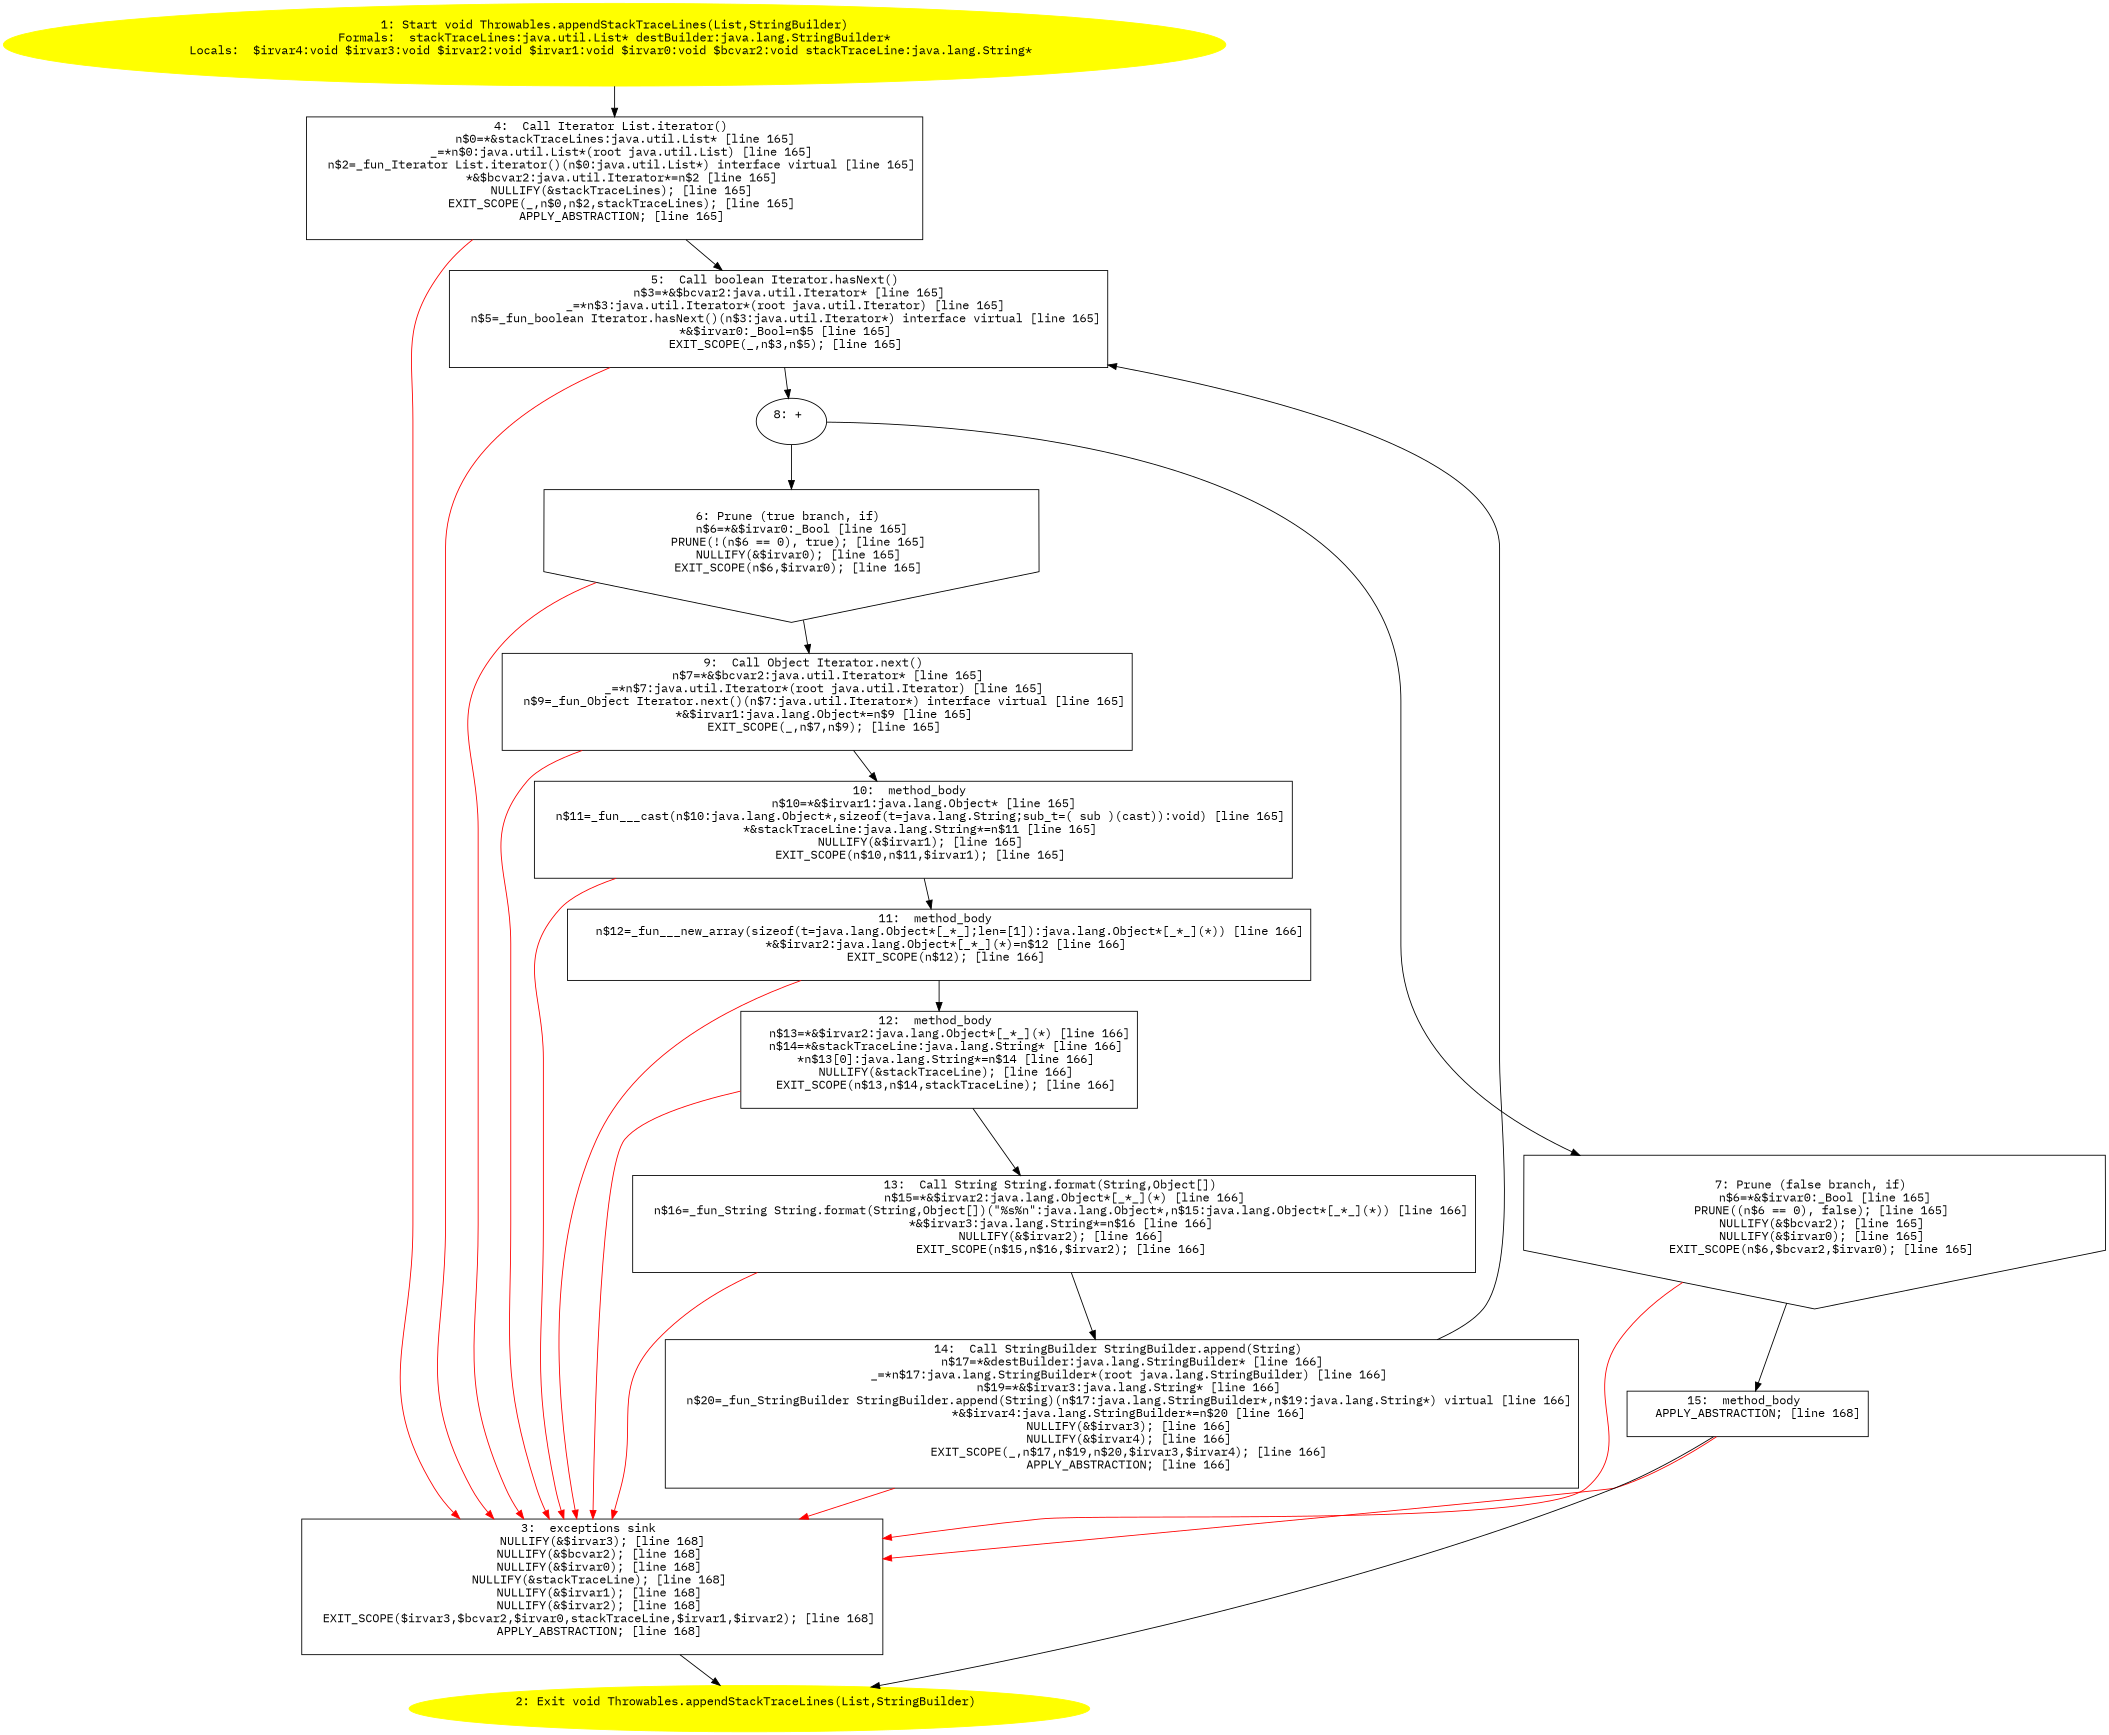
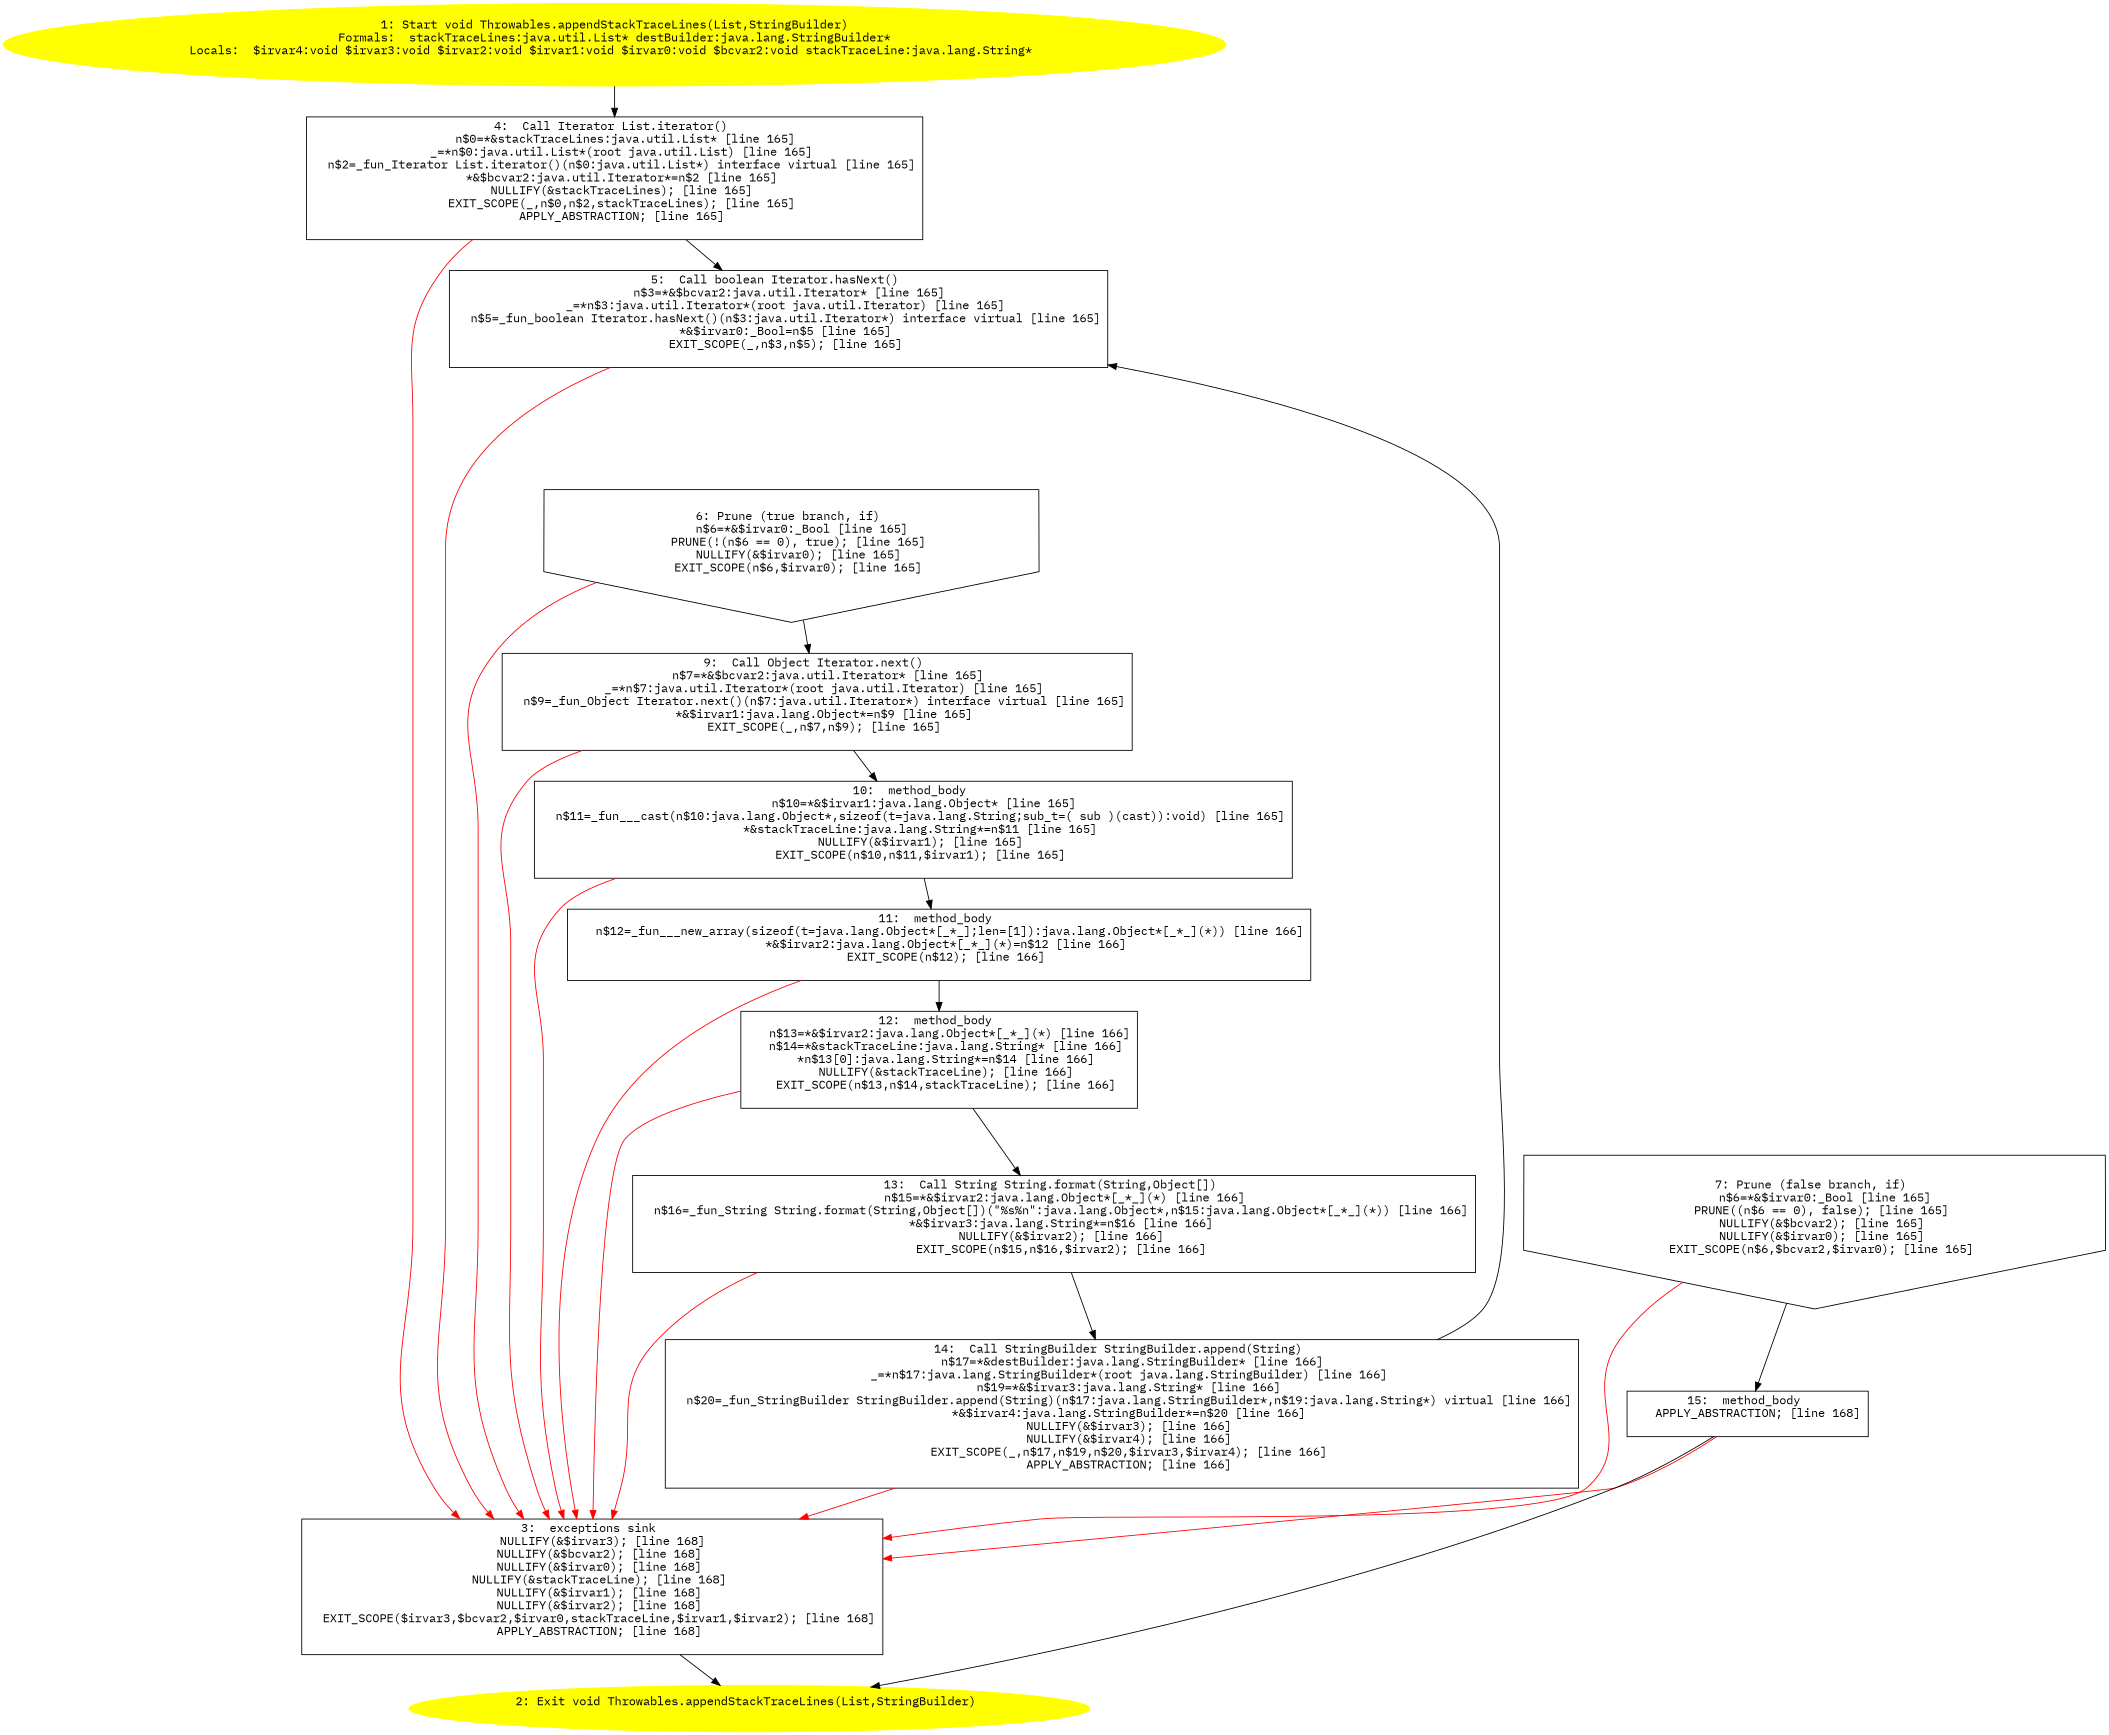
node "8: +": removed
